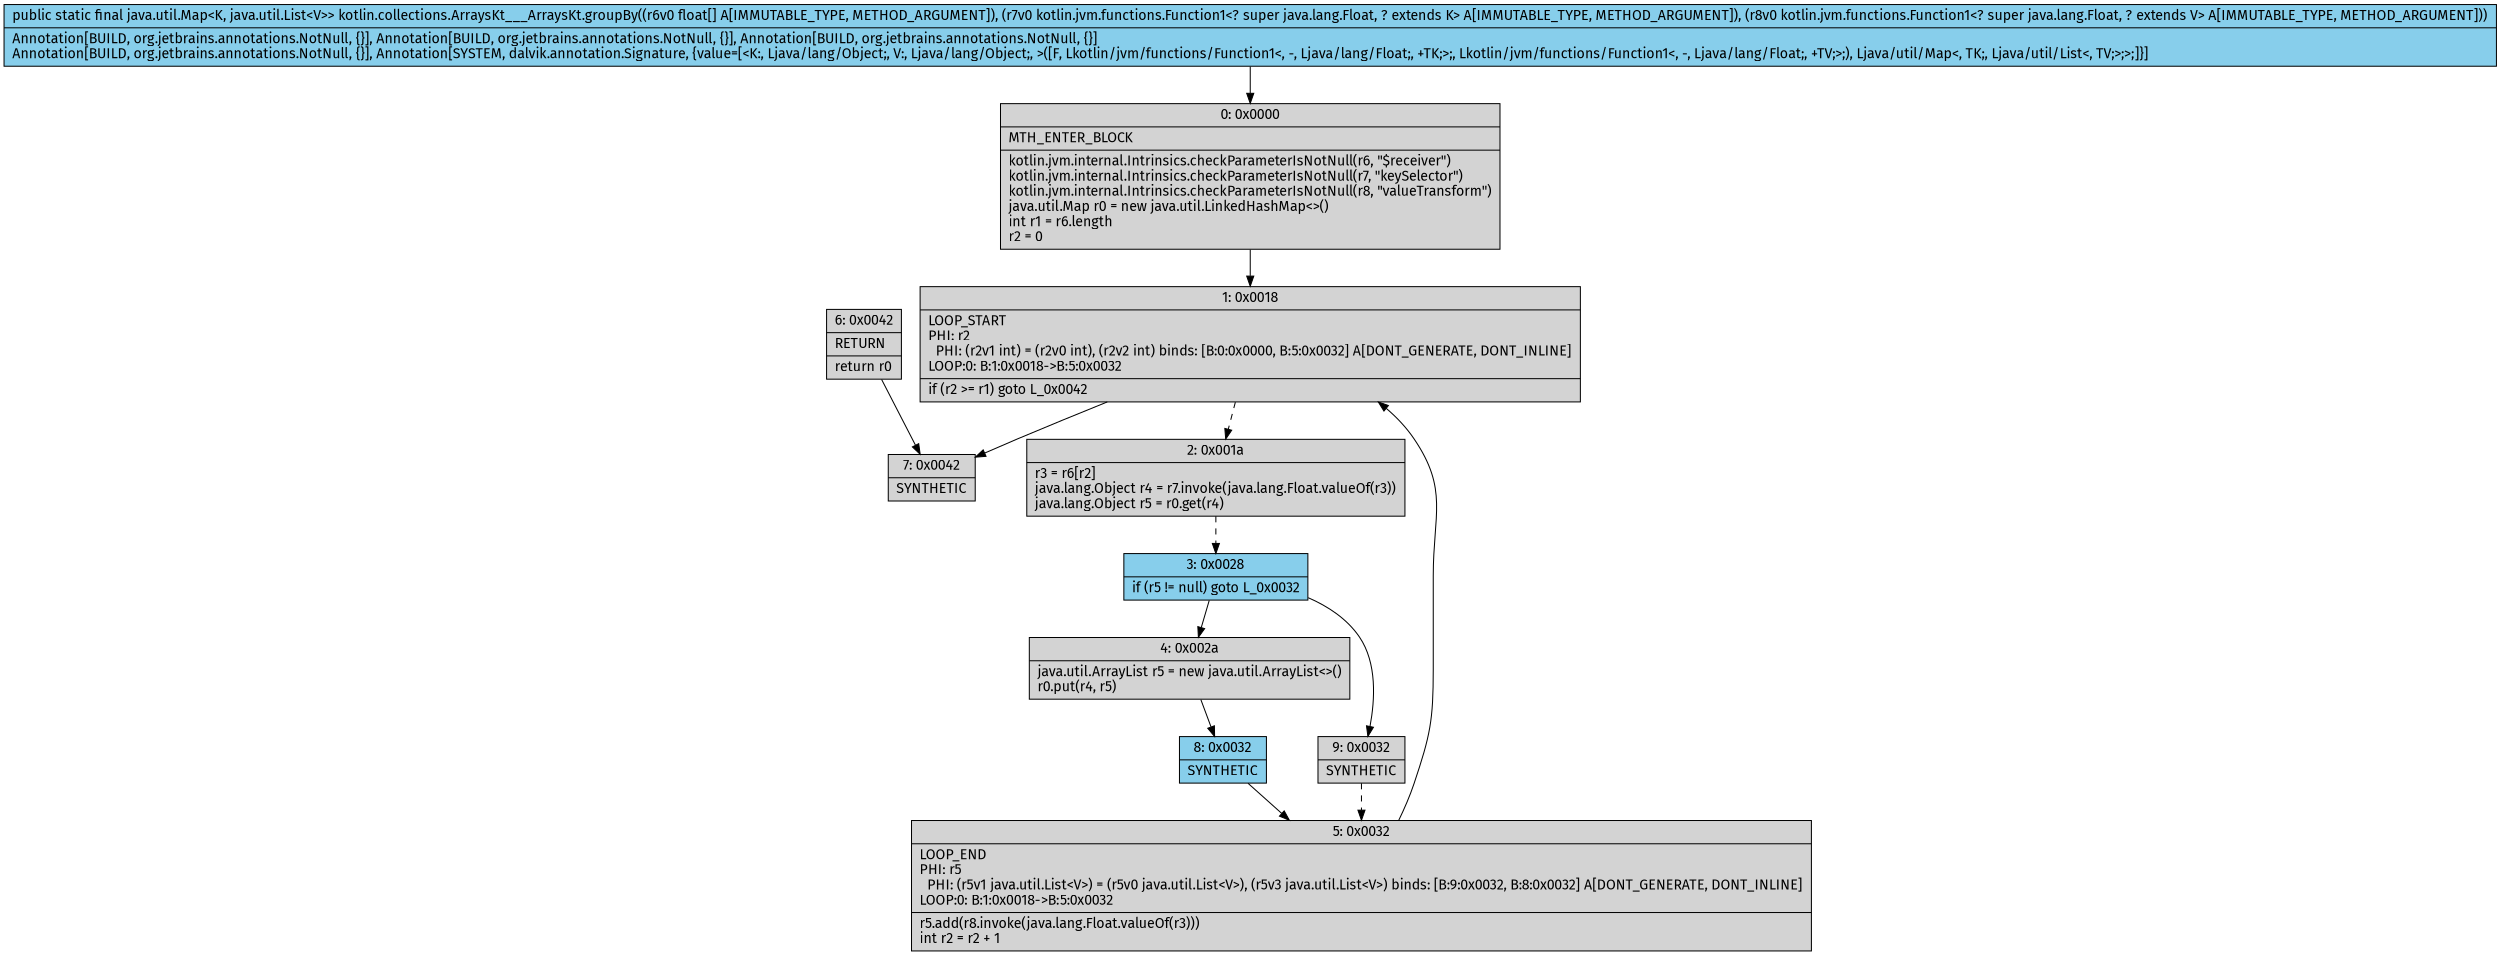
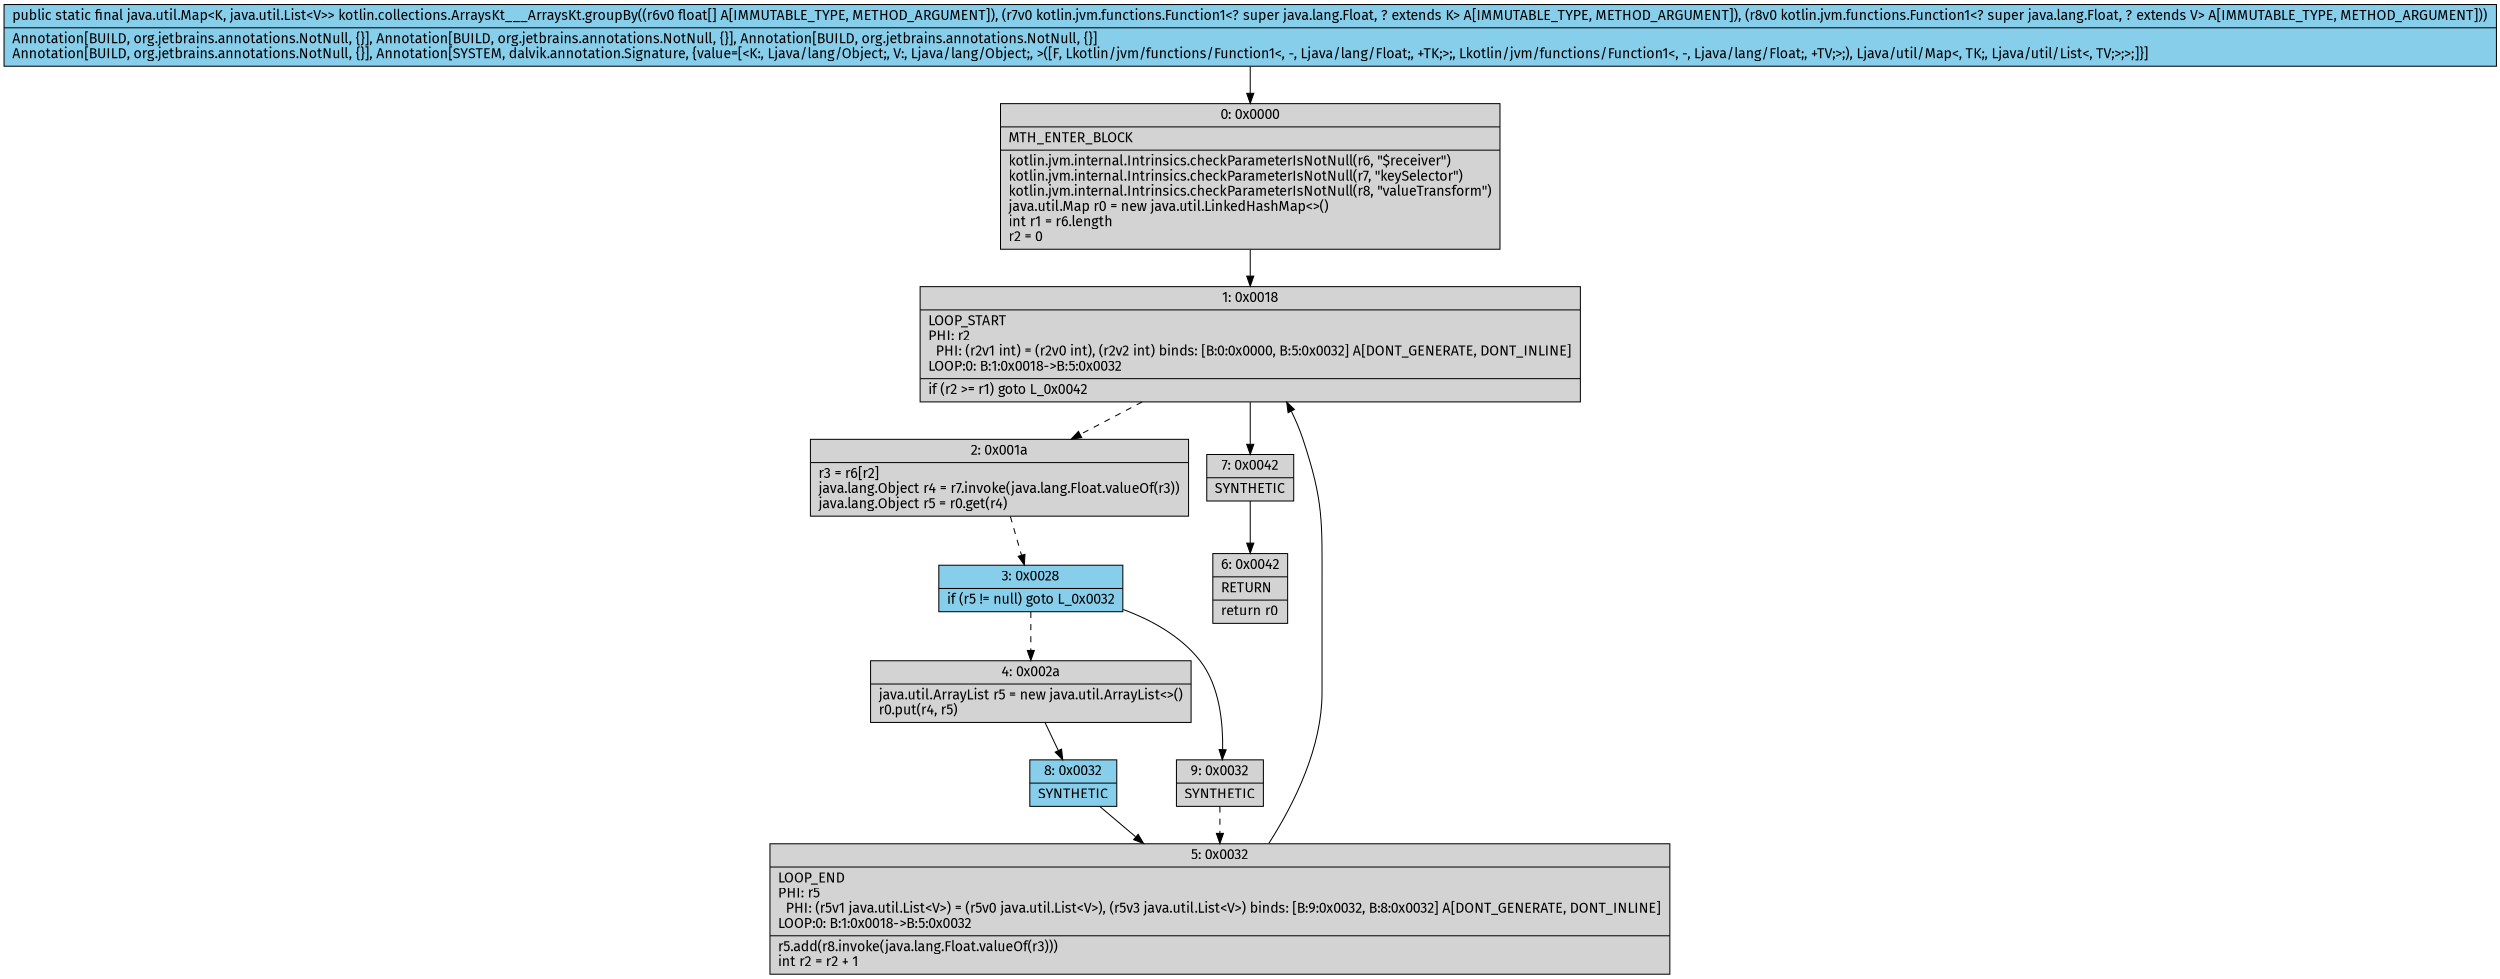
edge "6: 0x0042" -> "7: 0x0042": reversed
edge "3: 0x0028" -> "4: 0x002a": style solid -> dashed
